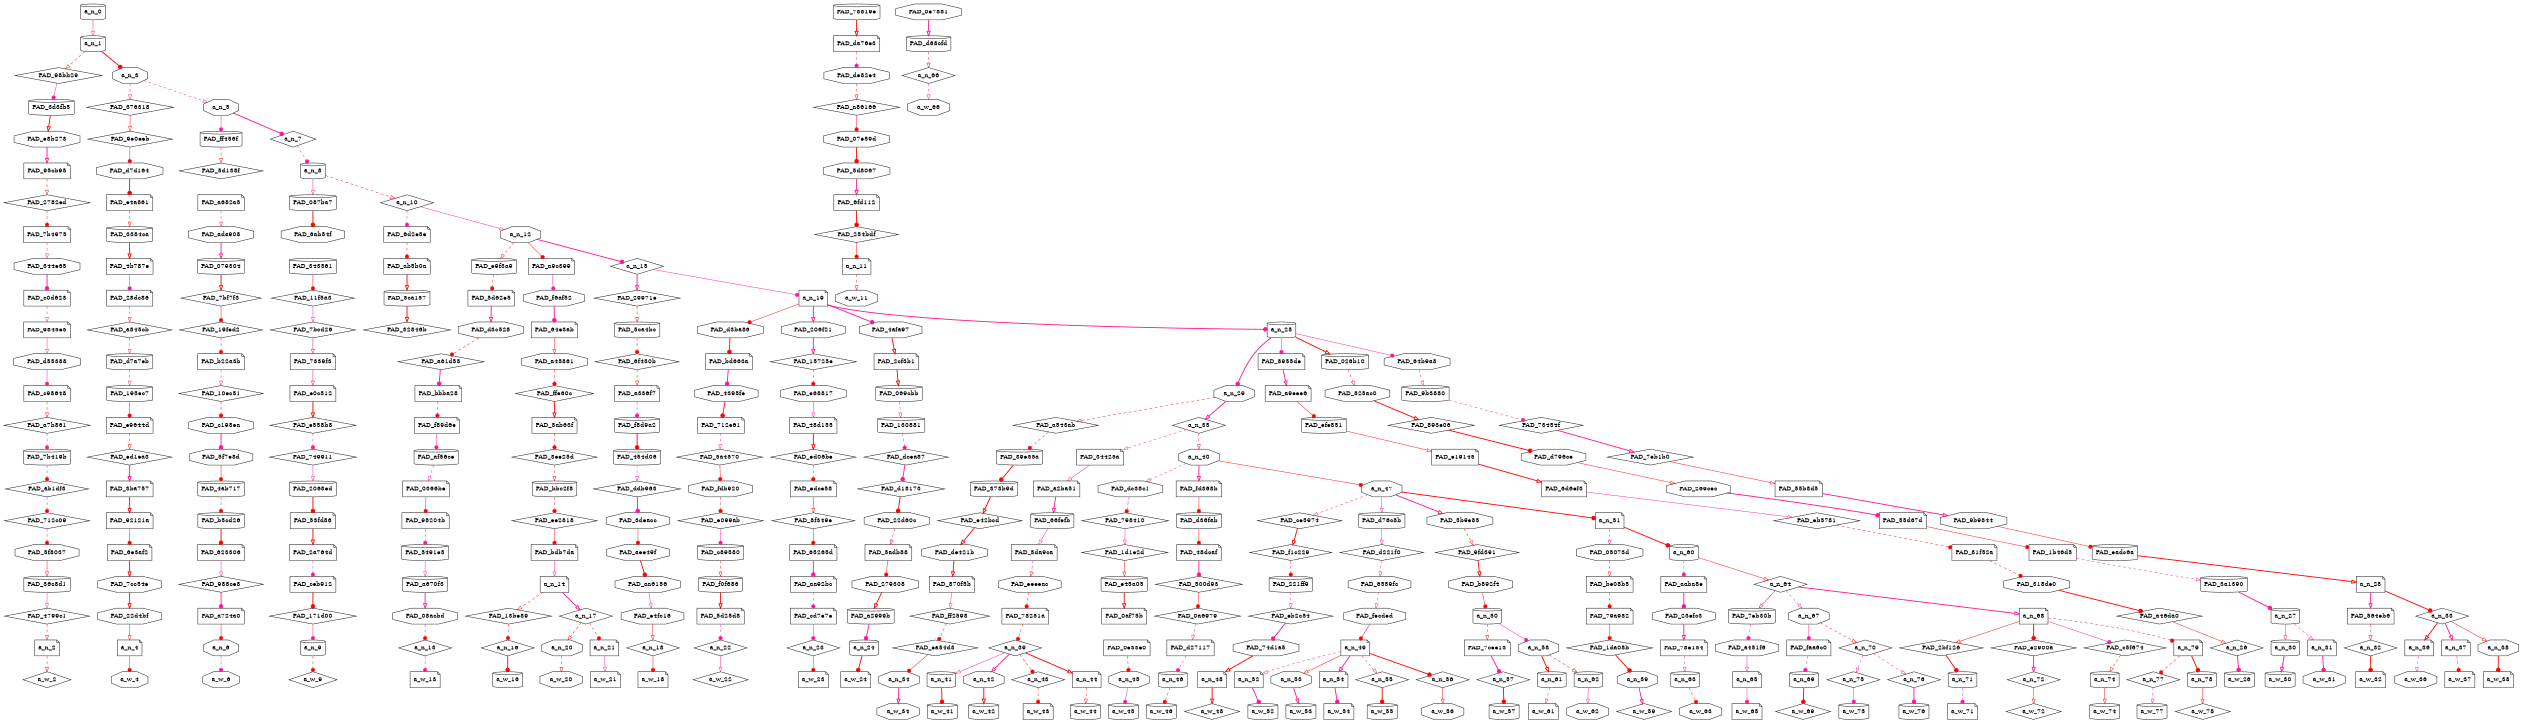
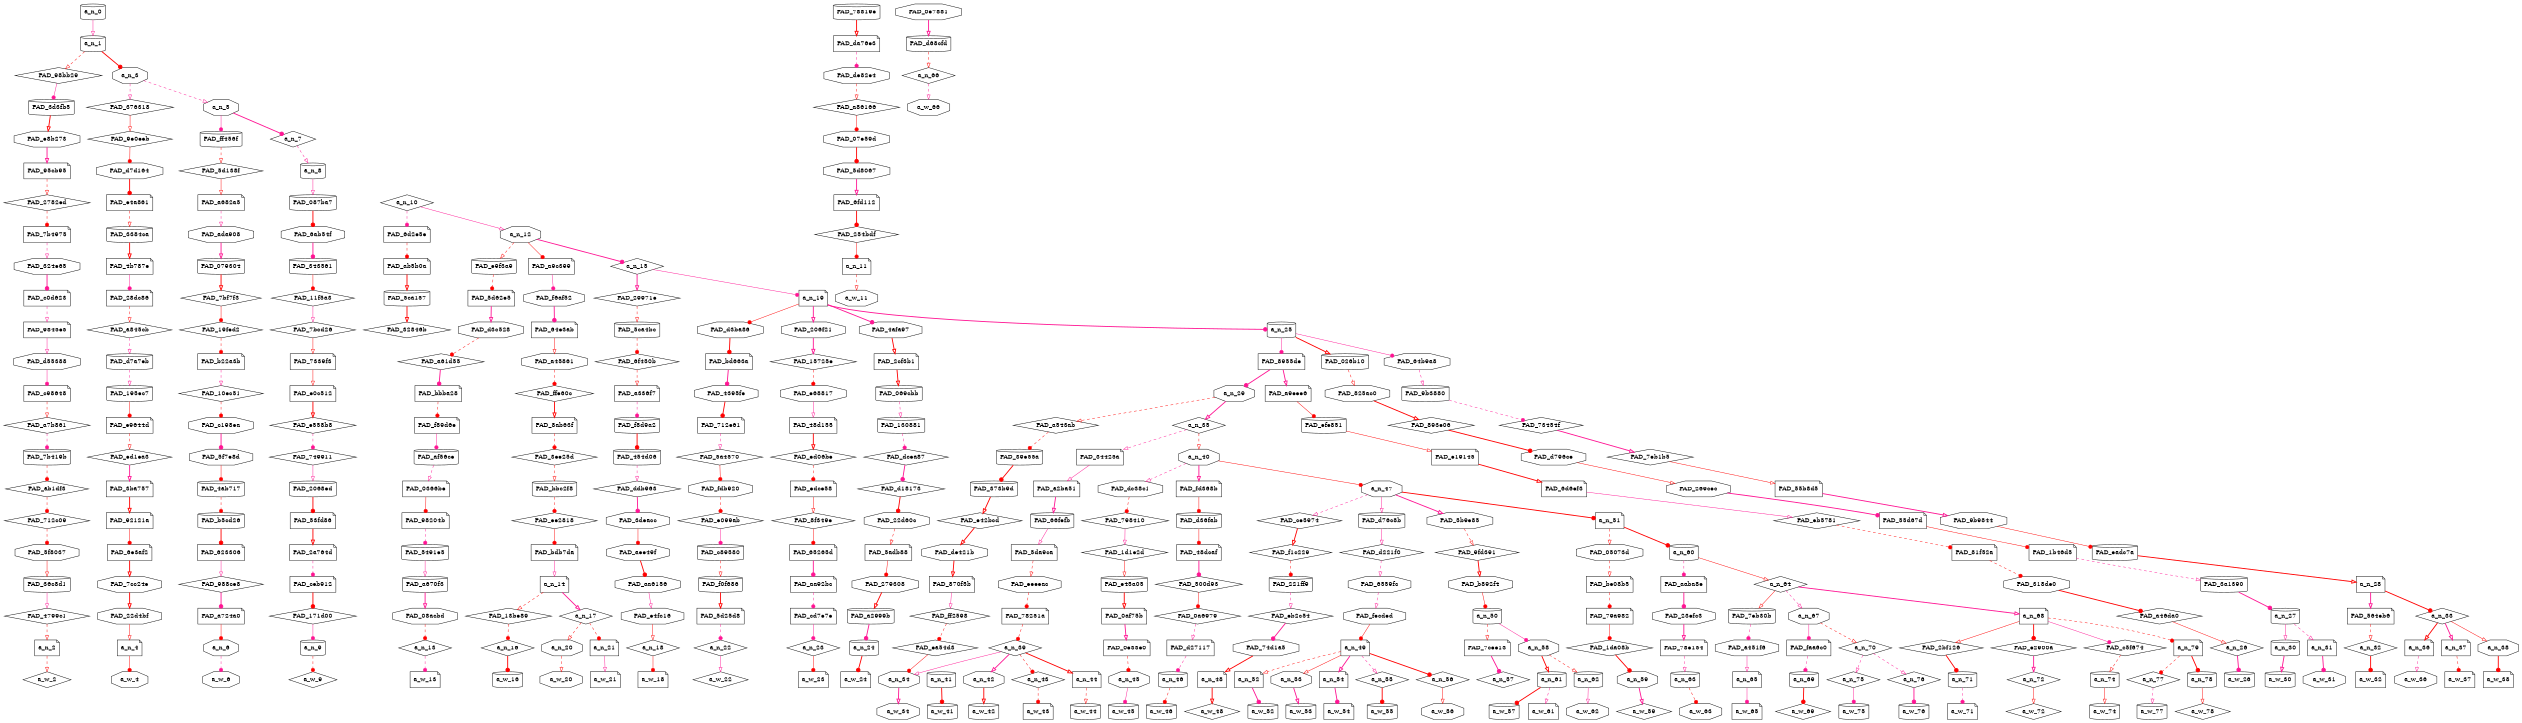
edge "a_n_7" -> "a_n_8": arrowhead dot -> onormal
edge "PAD_5d138f" -> "PAD_a682a5": added
edge "a_n_8" -> "a_n_10": removed
edge "PAD_6ab54f" -> "PAD_343561": added
node "PAD_344e65": label "PAD_344e65" -> "PAD_324e65"
edge "a_n_25" -> "a_n_29": now "PAD_8955de" -> "a_n_29"
node "PAD_7eb1b0": label "PAD_7eb1b0" -> "PAD_7eb1b5"
edge "a_n_51" -> "PAD_05073d": color deeppink -> red
node "PAD_eadc6a": label "PAD_eadc6a" -> "PAD_eadc7a"
node "PAD_7cc54e": label "PAD_7cc54e" -> "PAD_7cc24e"
edge "PAD_0af75b" -> "PAD_0e33e0": added
edge "a_n_49" -> "a_n_52": color deeppink -> red
edge "a_n_39" -> "a_n_41": now "a_n_39" -> "a_n_34"
edge "a_n_57" -> "a_w_57": now "a_n_61" -> "a_w_57"
